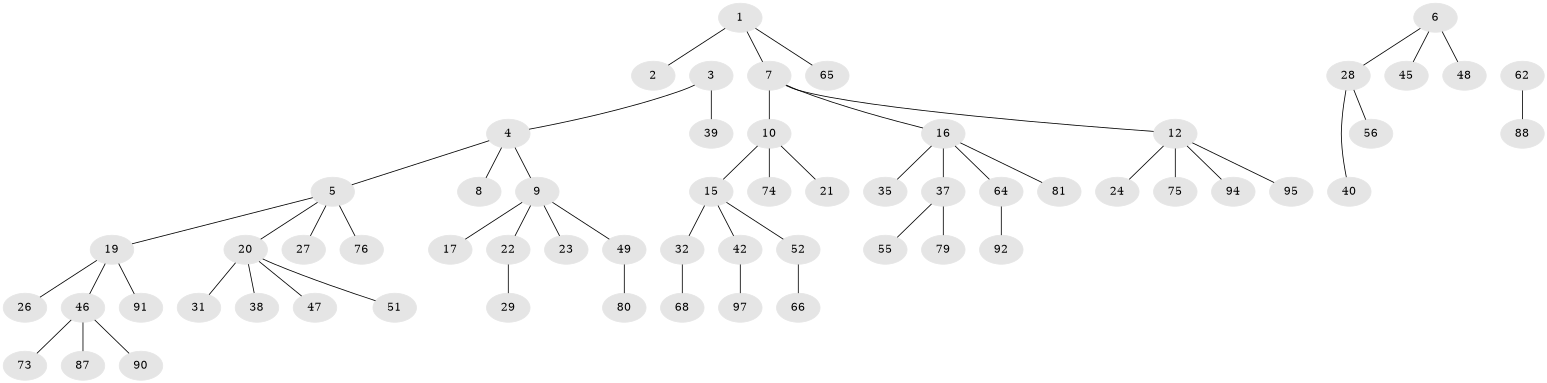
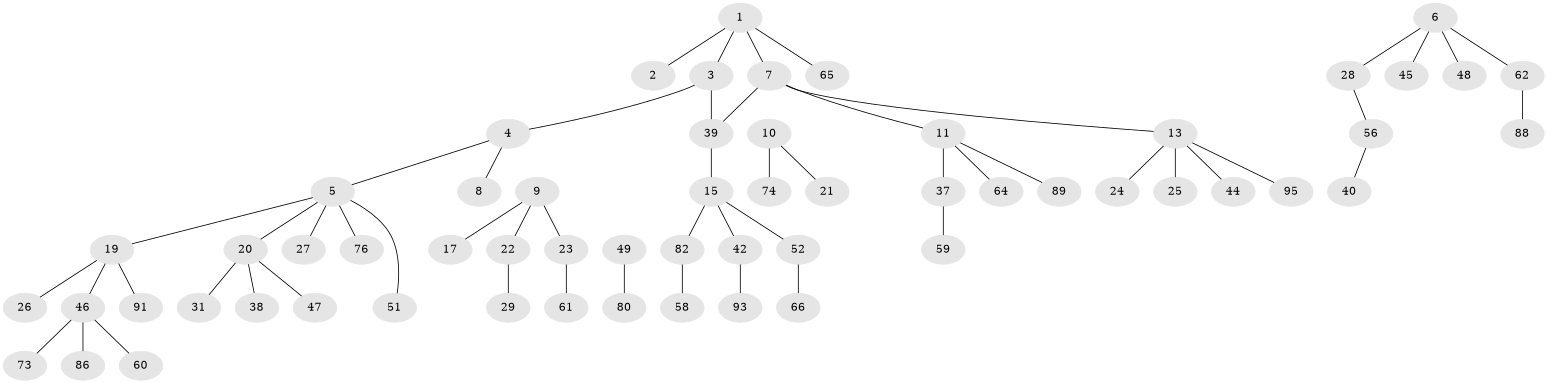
edge "1" -- "3": added
edge "6" -- "62": added
edge "7" -- "10": now "7" -- "39"
node "16": label "16" -> "11"
node "12": label "12" -> "13"
edge "28" -- "40": now "56" -- "40"
edge "4" -- "9": removed
edge "10" -- "15": now "39" -- "15"
node "35": removed
node "81": label "81" -> "89"
node "75": label "75" -> "25"
node "94": label "94" -> "44"
edge "9" -- "49": removed
node "32": label "32" -> "82"
node "55": removed
node "79": label "79" -> "59"
node "92": removed
edge "20" -- "51": now "5" -- "51"
node "61": added
node "68": label "68" -> "58"
node "97": label "97" -> "93"
node "87": label "87" -> "86"
node "90": label "90" -> "60"
